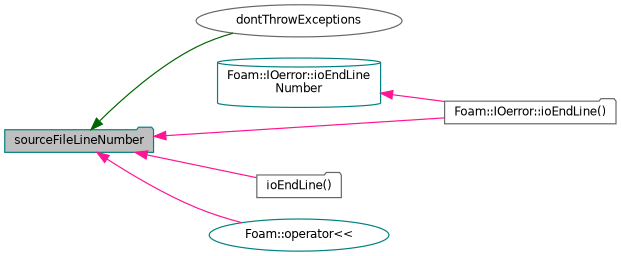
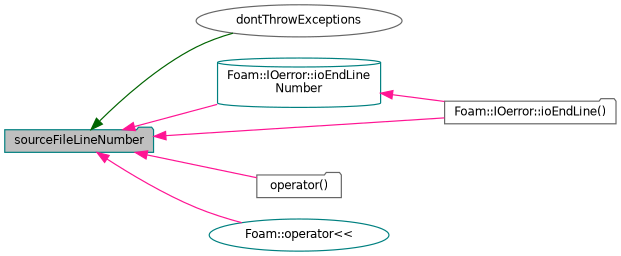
edge "Foam::IOerror::ioEndLine Number" -> "sourceFileLineNumber": added
node "ioEndLine()": label "ioEndLine()" -> "operator()"
